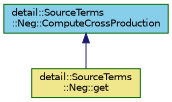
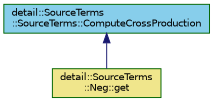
node "detail::SourceTerms ::Neg::ComputeCrossProduction": label "detail::SourceTerms ::Neg::ComputeCrossProduction" -> "detail::SourceTerms ::SourceTerms::ComputeCrossProduction"
